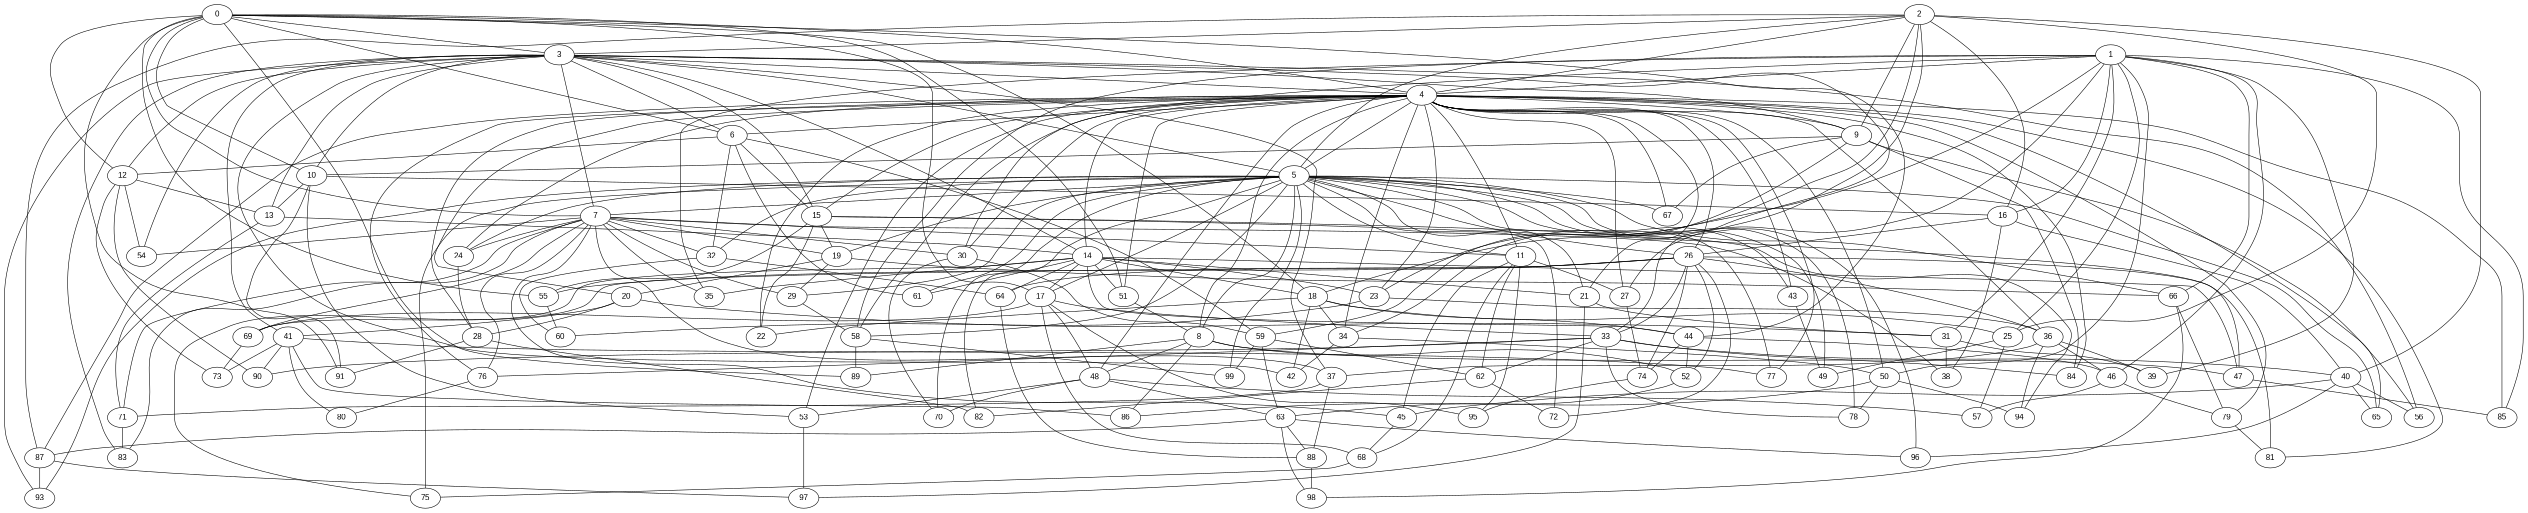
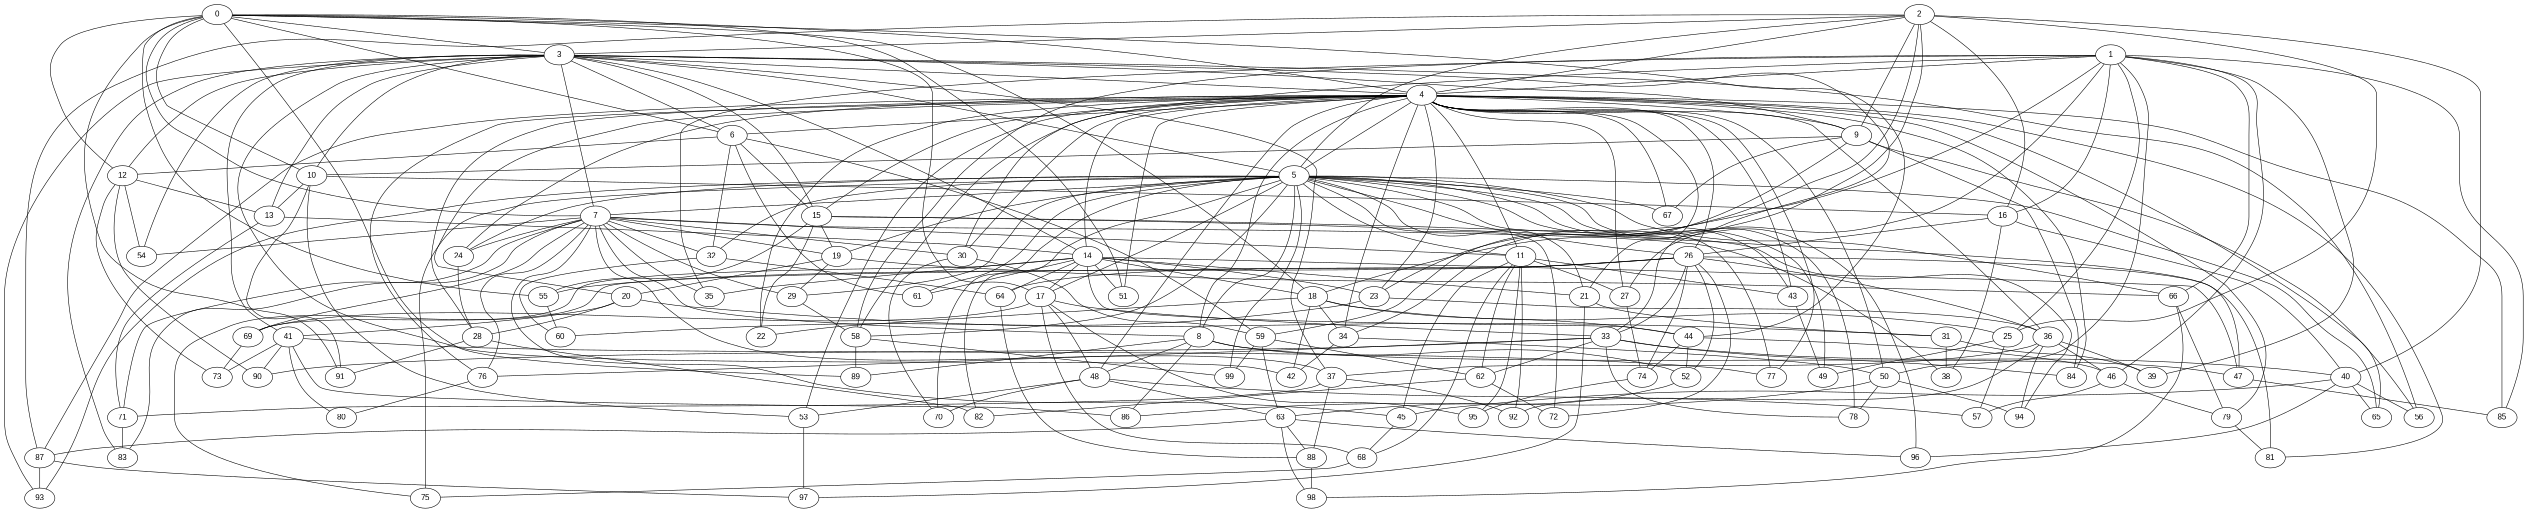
edge "1" -- "31": removed
edge "11" -- "43": added
edge "51" -- "8": now "7" -- "8"
node "92": added
